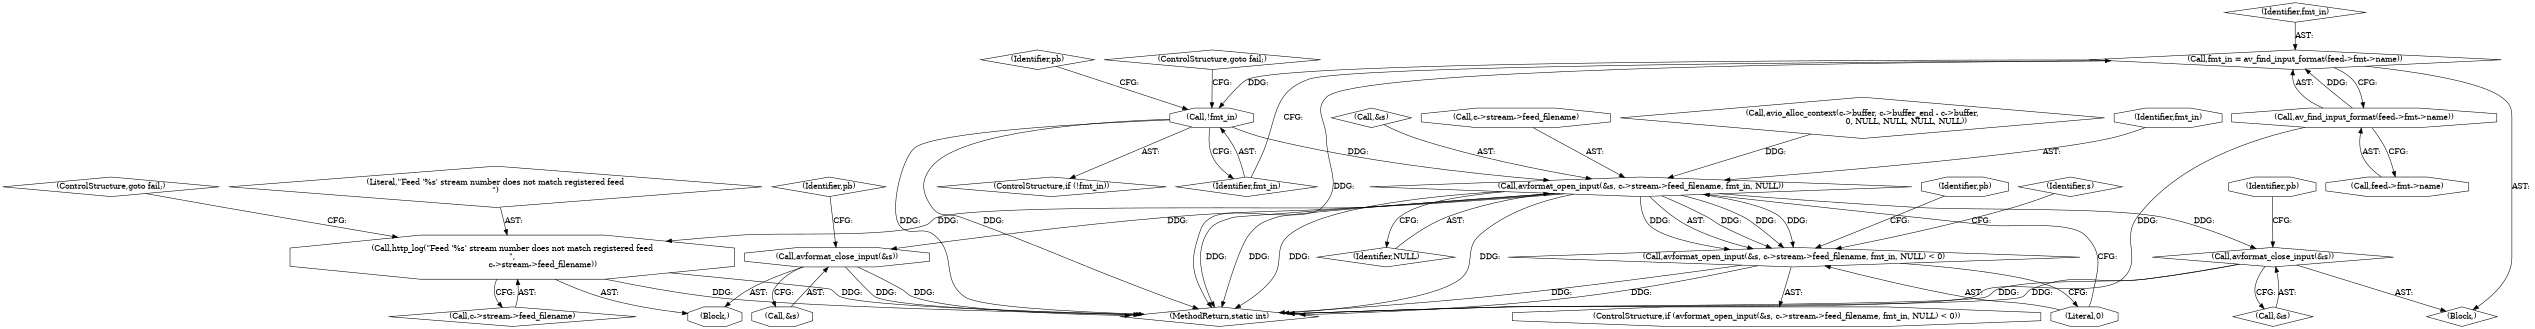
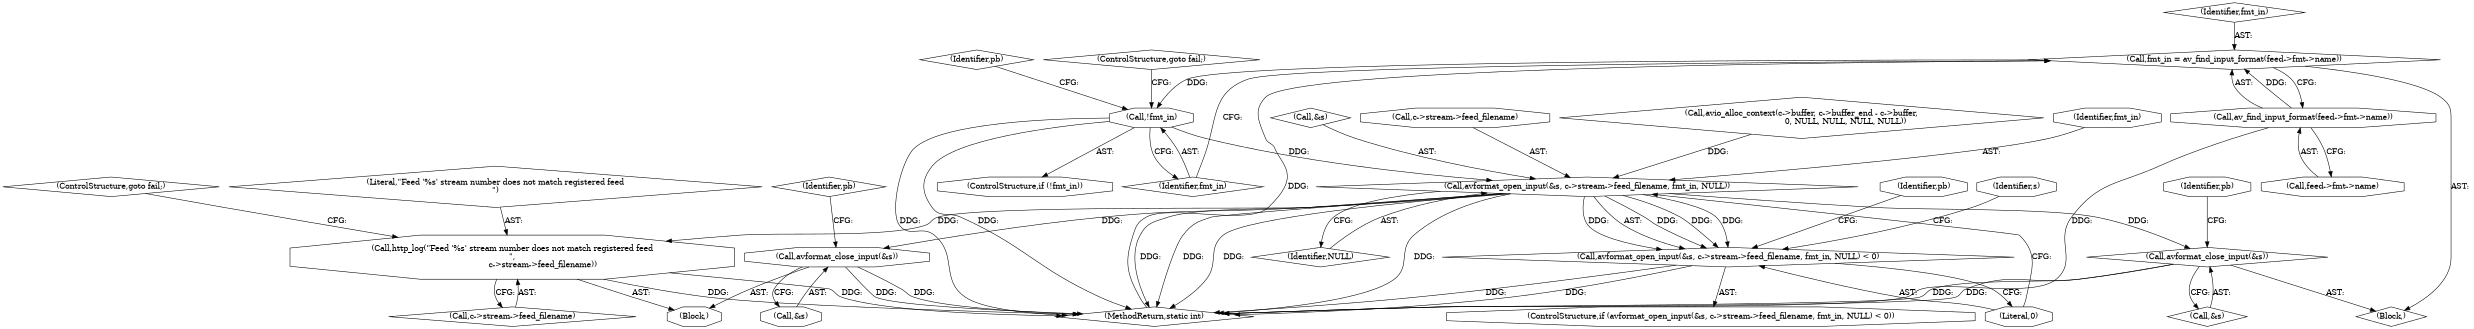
edge "(Call,fmt_in = av_find_input_format(feed->fmt->name))" -> "(MethodReturn,static int)": reversed
node "(ControlStructure,if (!fmt_in))": shape diamond -> octagon
node "(Identifier,s)": shape diamond -> octagon
